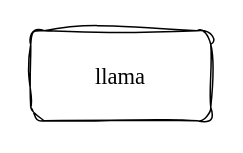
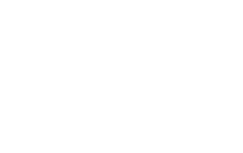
node "llama": removed
